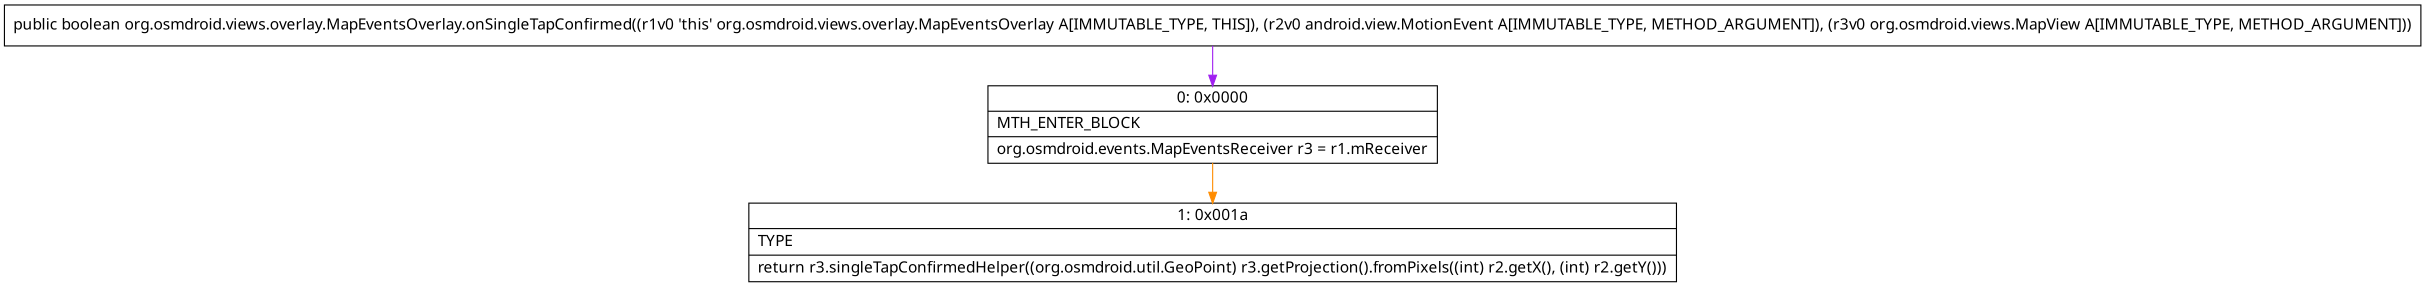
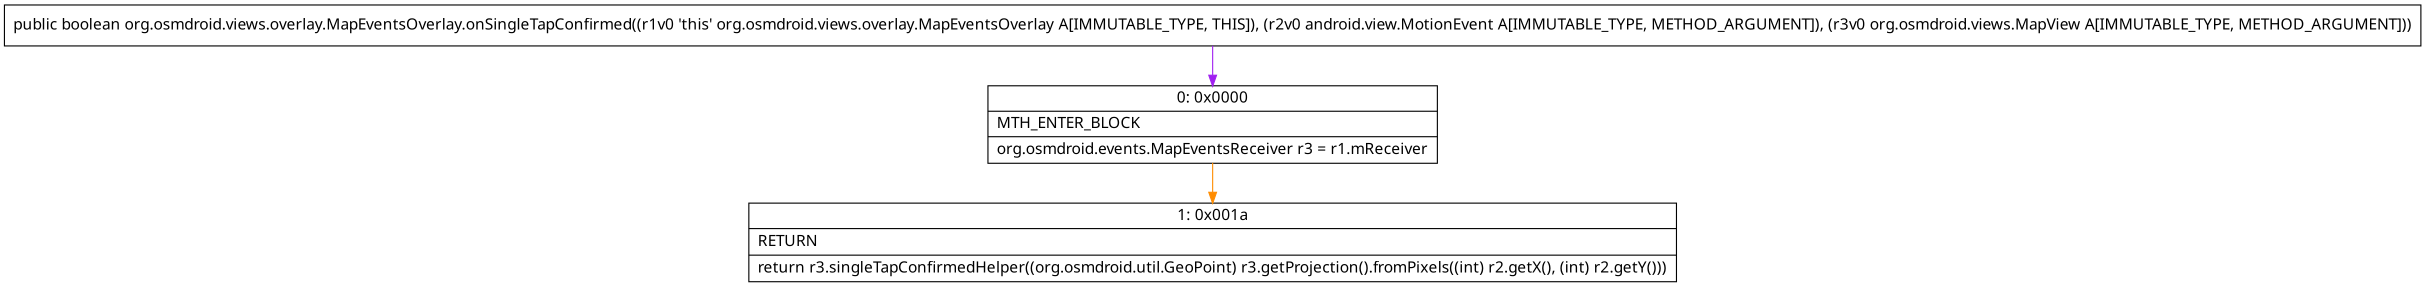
node "1: 0x001a": text "TYPE" -> "RETURN"
